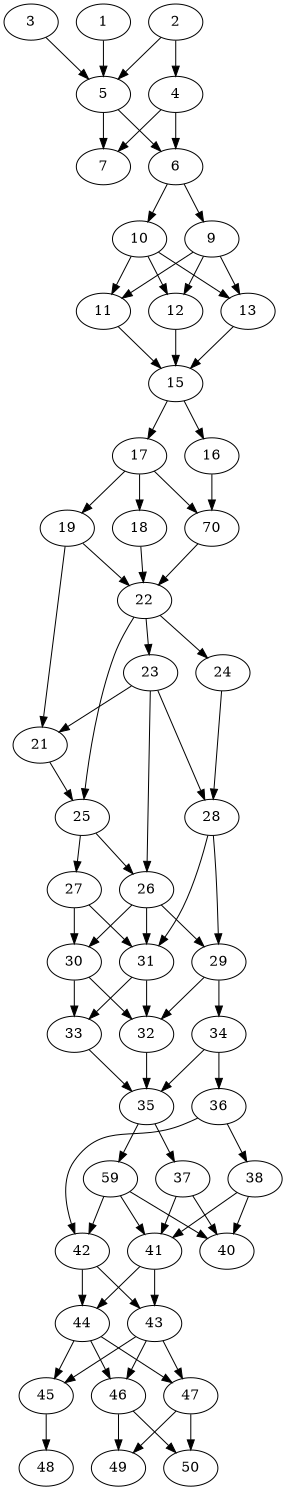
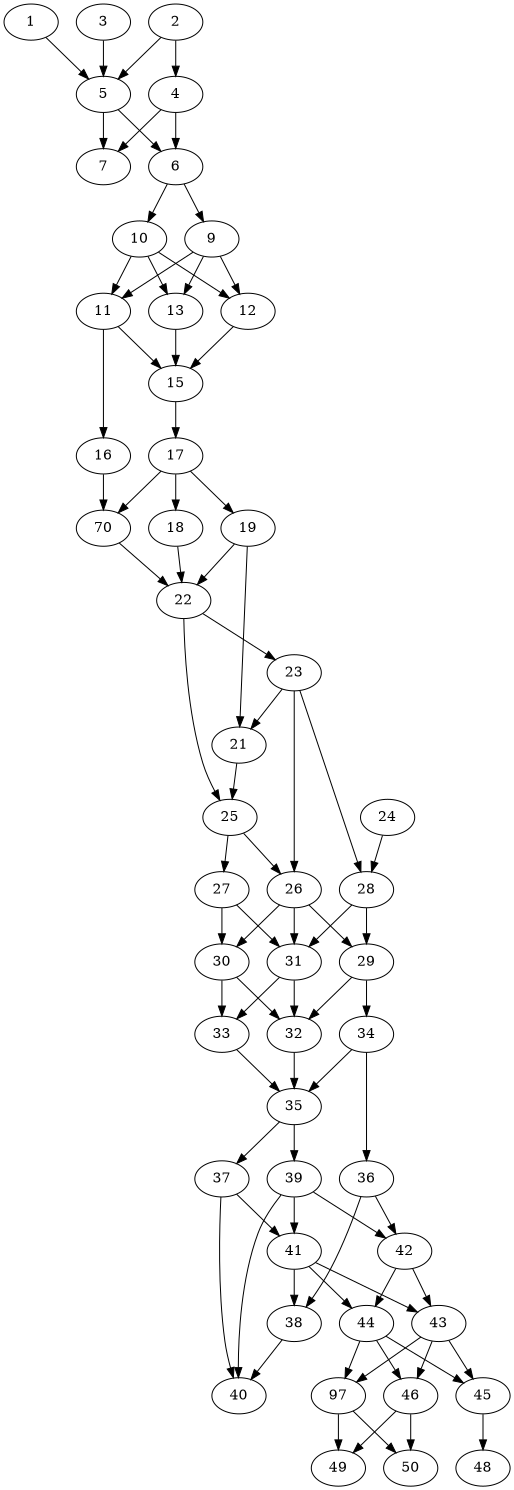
edge "15" -> "16": now "11" -> "16"
edge "22" -> "24": removed
node "59": label "59" -> "39"
edge "38" -> "41": reversed
node "47": label "47" -> "97"
